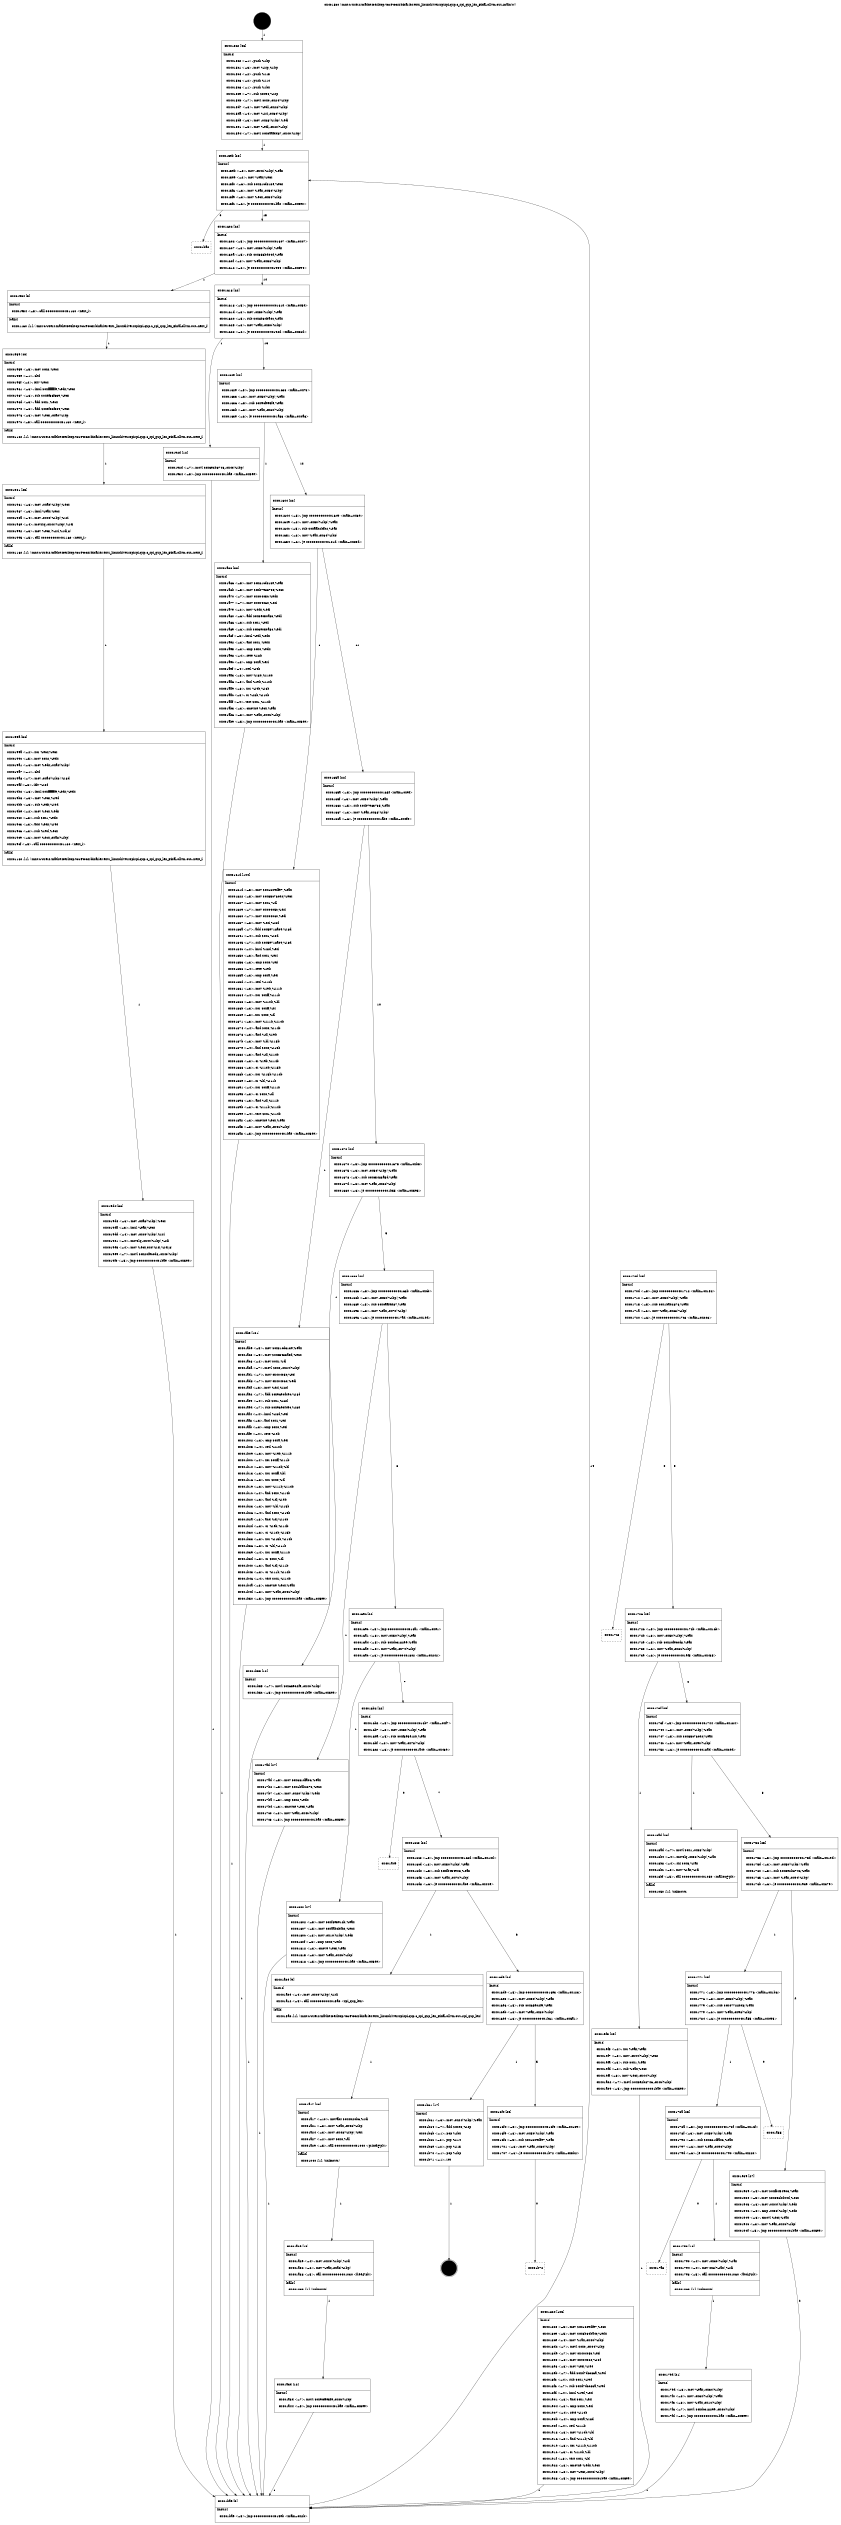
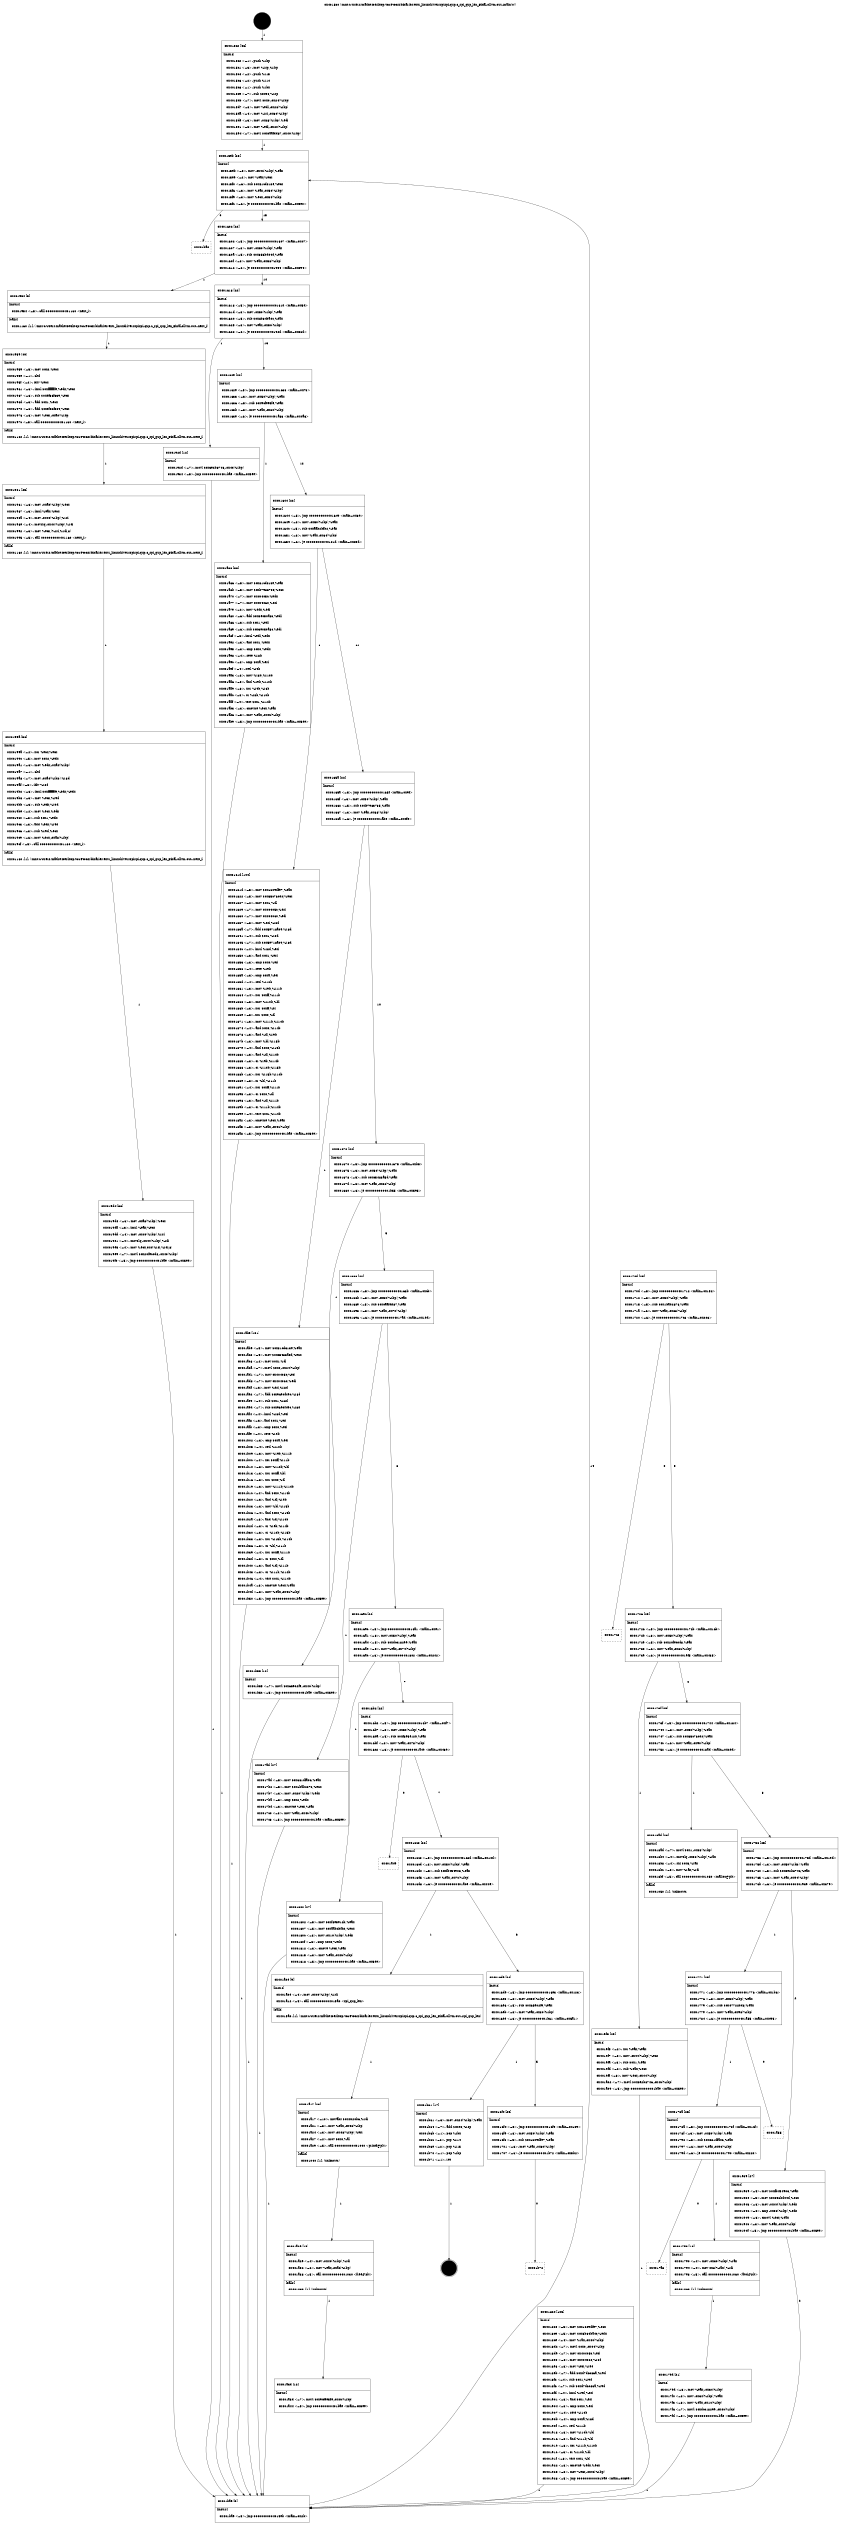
edge "0x401a3d [12]" -> "0x401bae [5]": removed, label "1"
